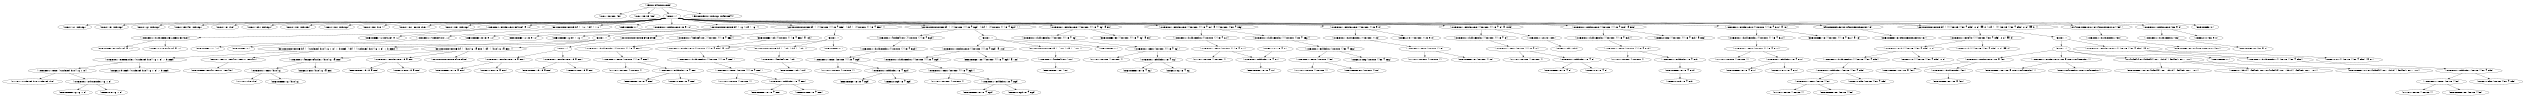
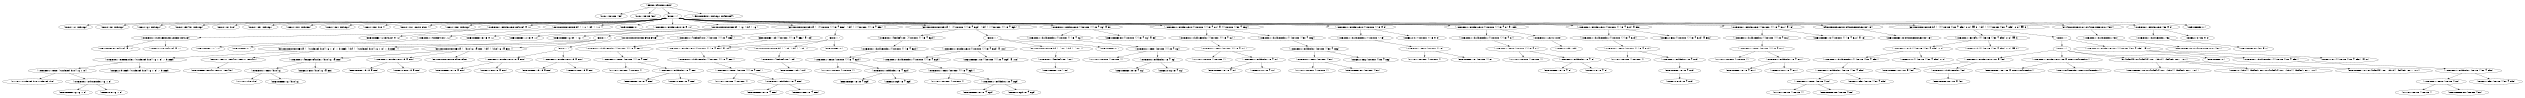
edge "(LITERAL,24,v5 + 24)" -> "(<operator>.addition,v5 + 24)": reversed
